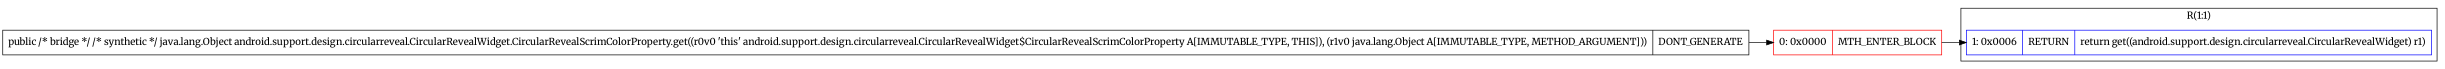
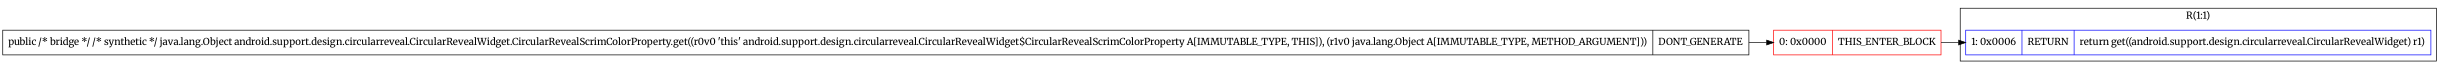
node "0: 0x0000": text "MTH_ENTER_BLOCK" -> "THIS_ENTER_BLOCK"
